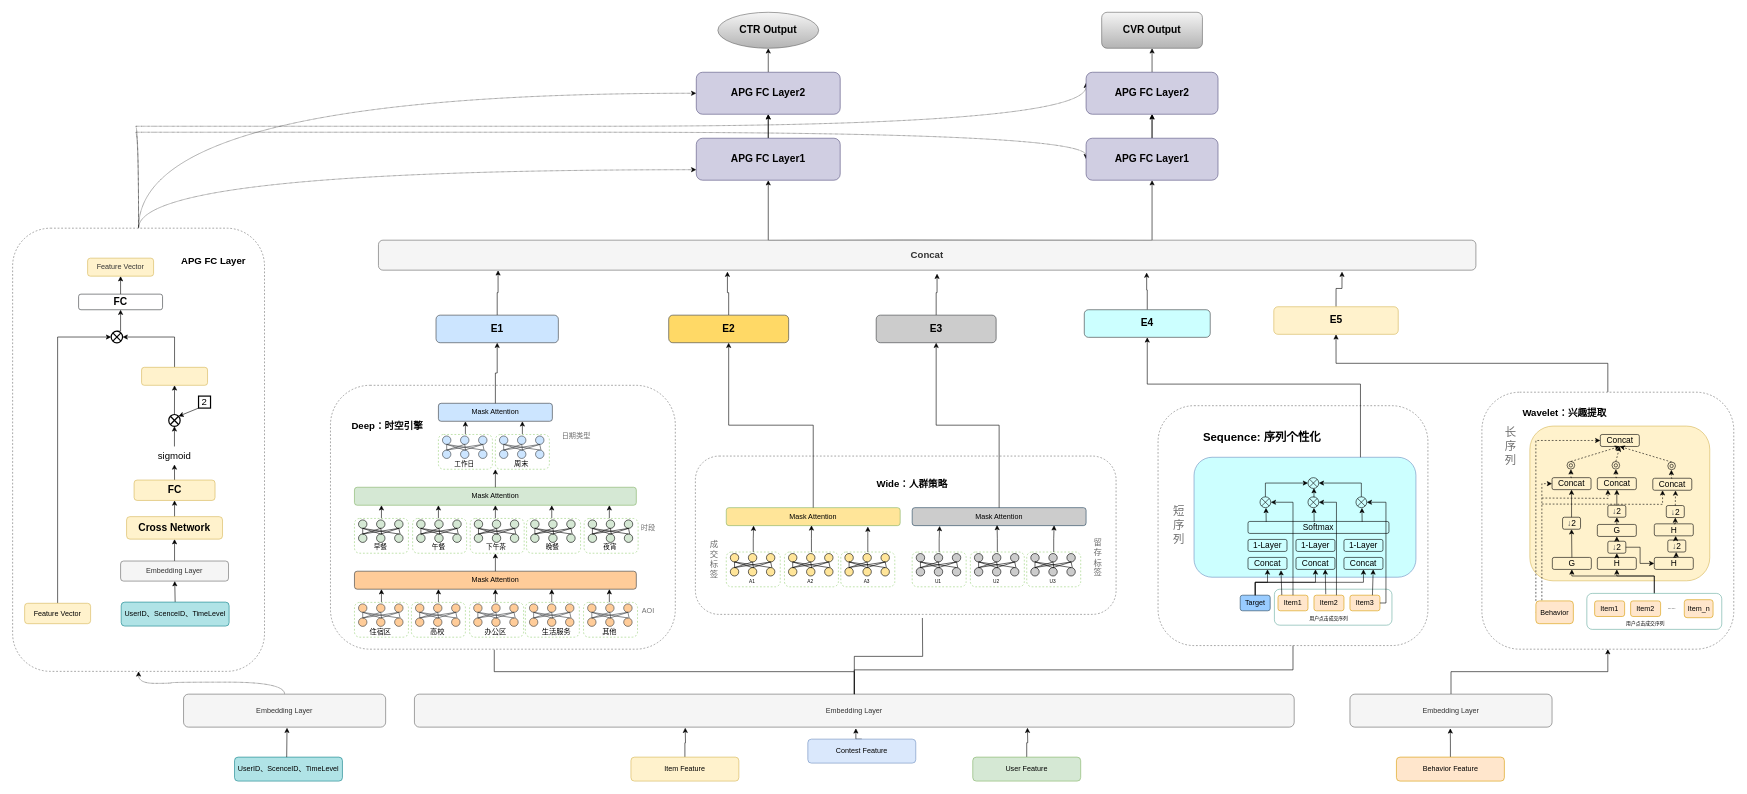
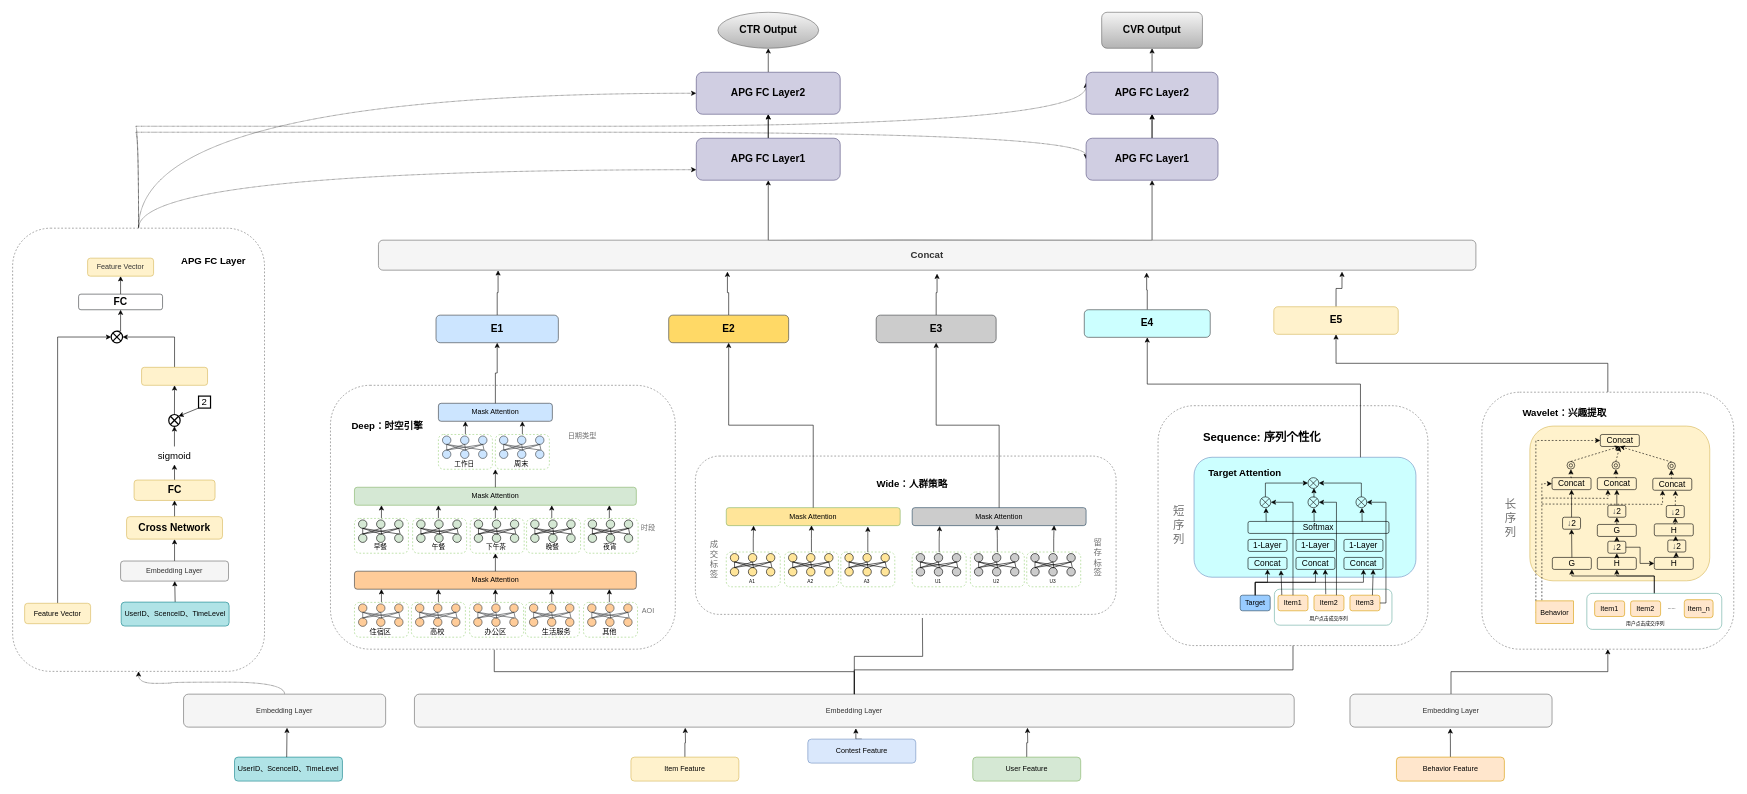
node "日期类型": moved (576, 437) -> (582, 437)
node "长序列": moved (1511, 447) -> (1511, 519)
node "Target Attention": added
node "Behavior": shape rounded rectangle -> rectangle
